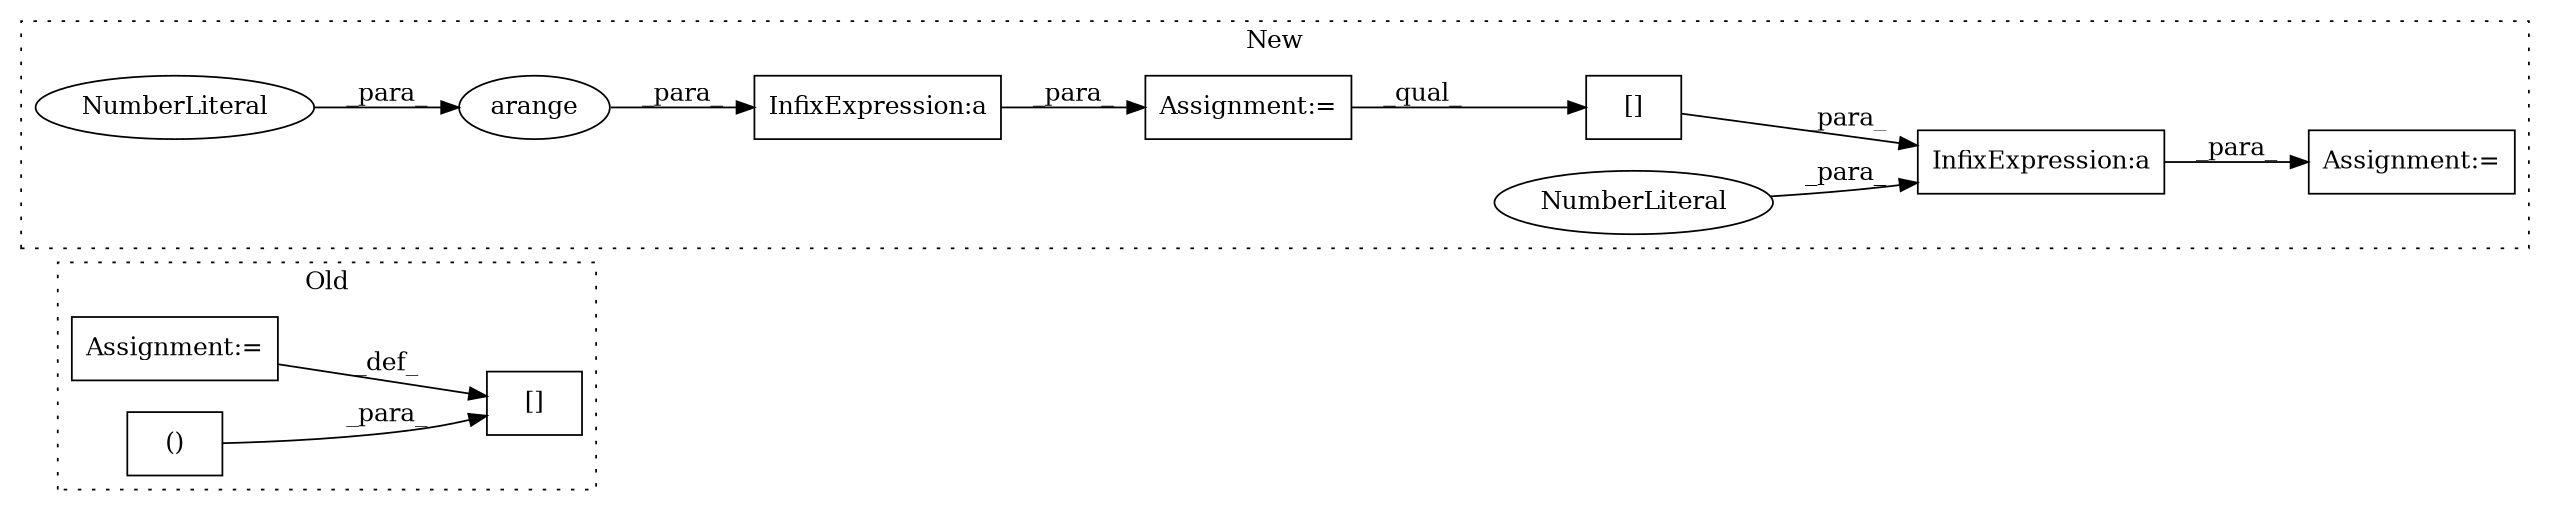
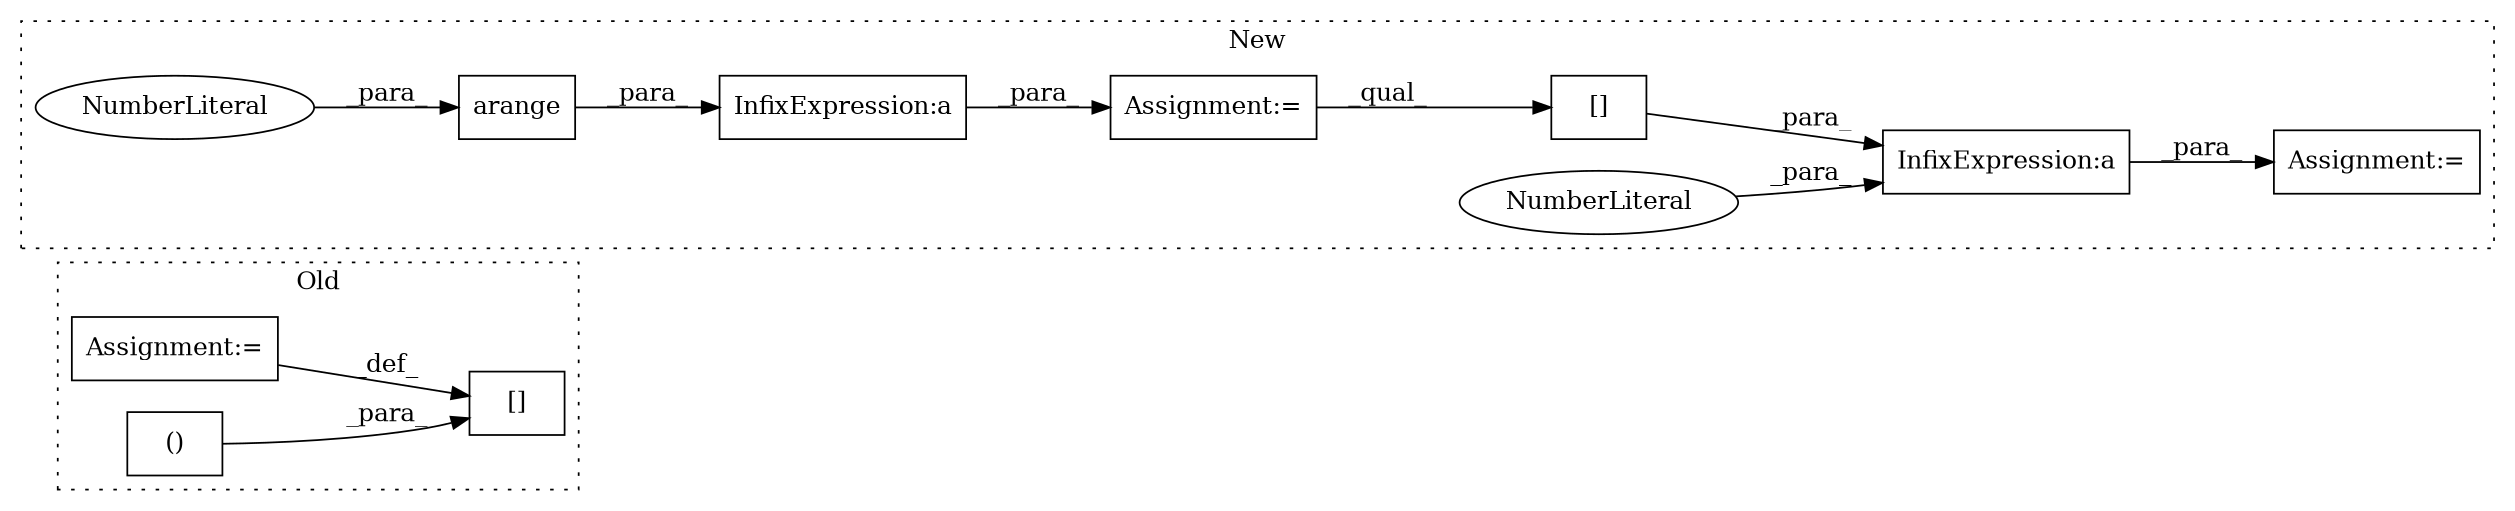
node "arange": shape ellipse -> box
